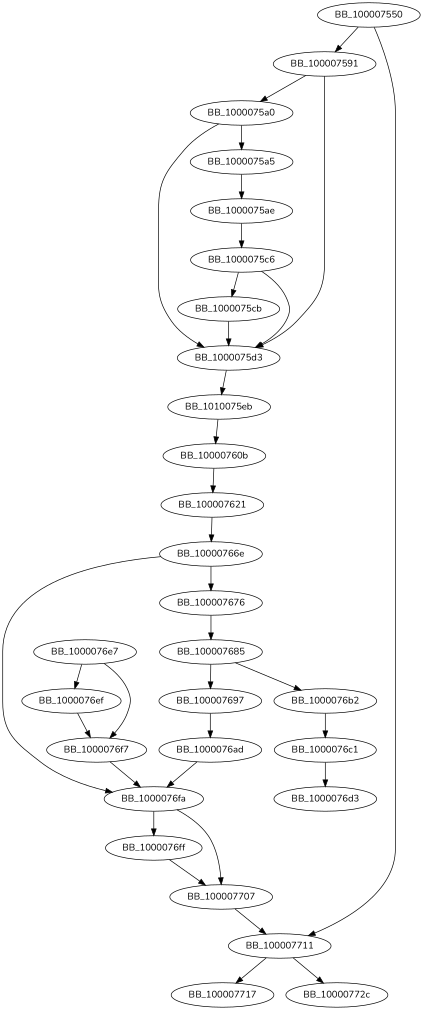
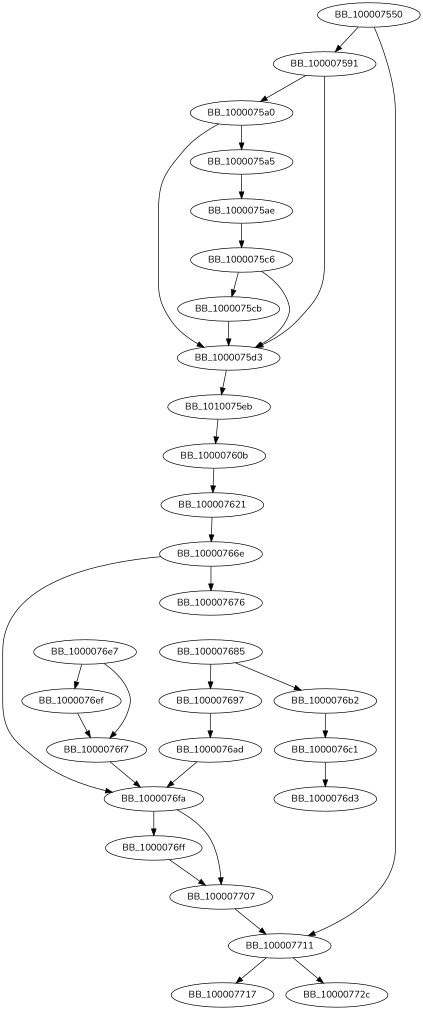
edge "BB_100007676" -> "BB_100007685": removed
